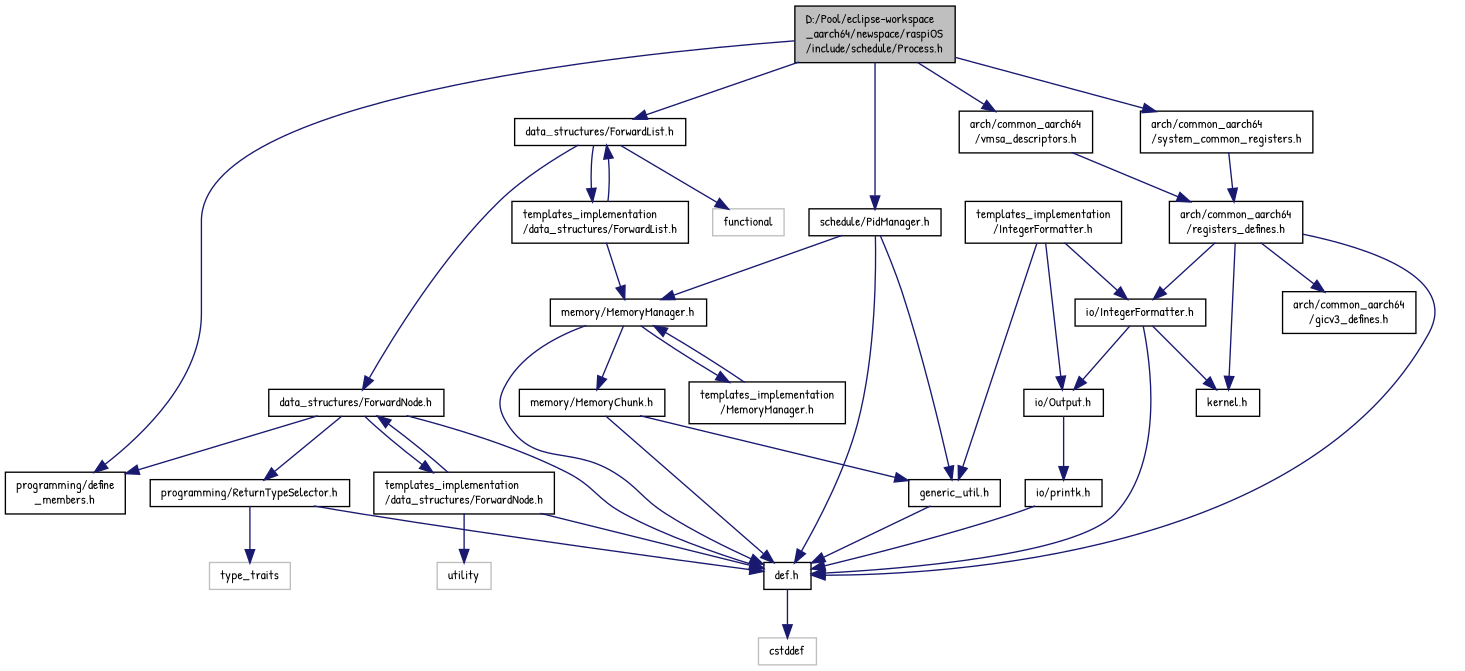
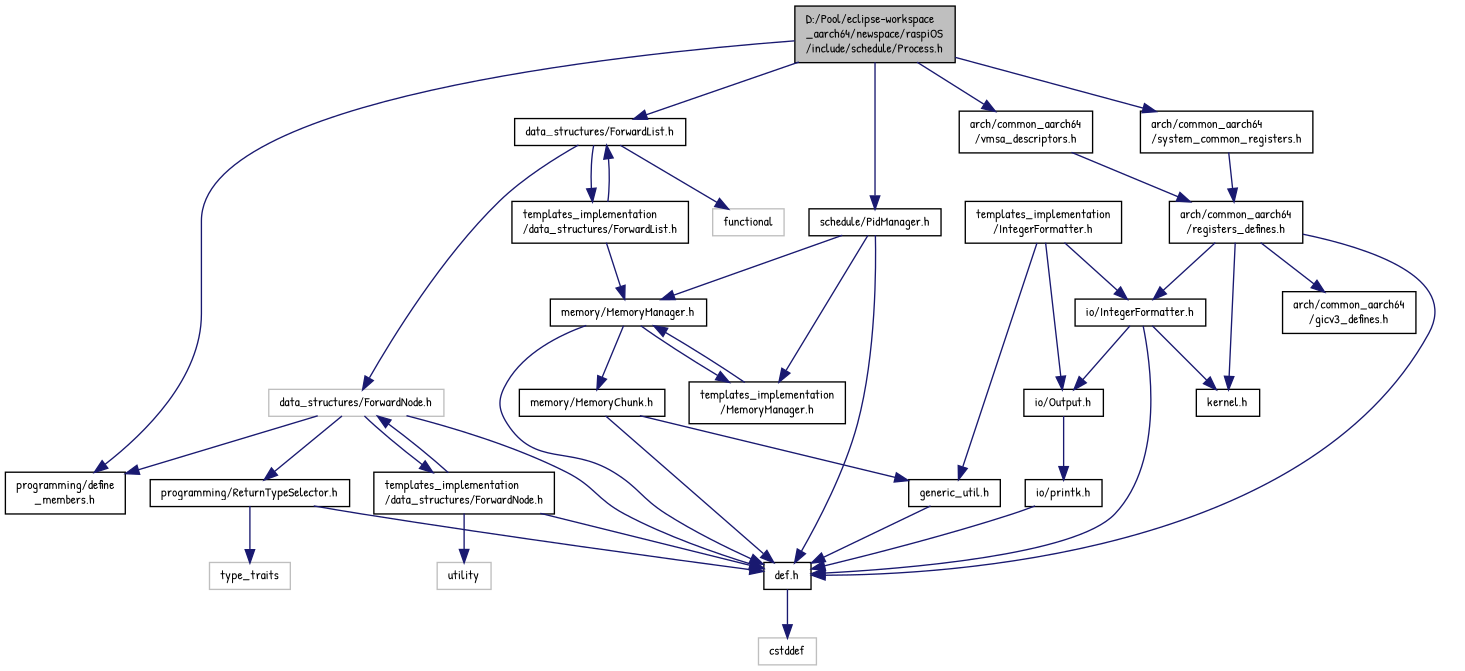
edge "schedule/PidManager.h" -> "generic_util.h": now "schedule/PidManager.h" -> "templates_implementation /MemoryManager.h"
node "data_structures/ForwardNode.h": color black -> grey75
